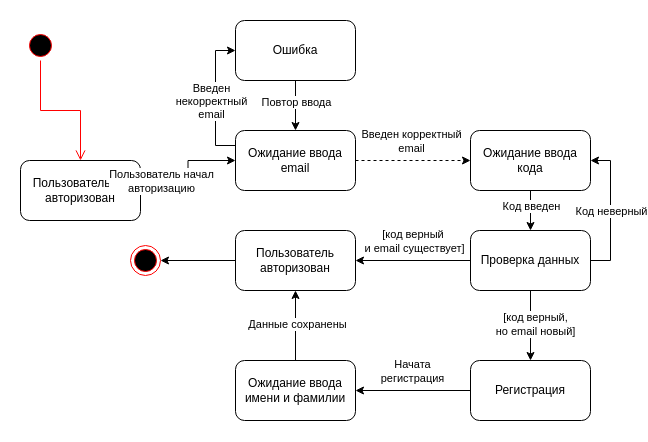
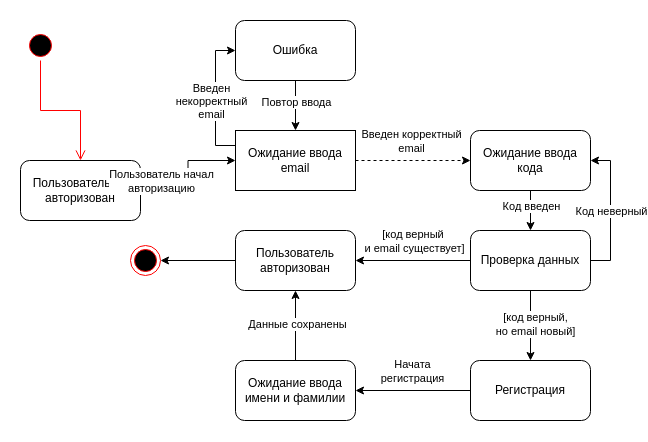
node "Ожидание ввода email": shape rounded rectangle -> rectangle
